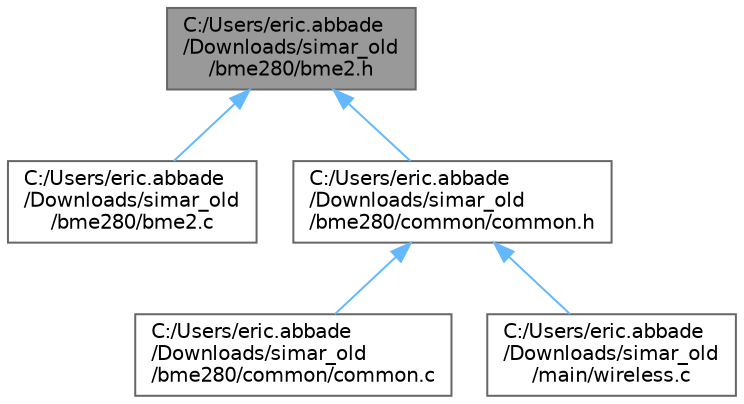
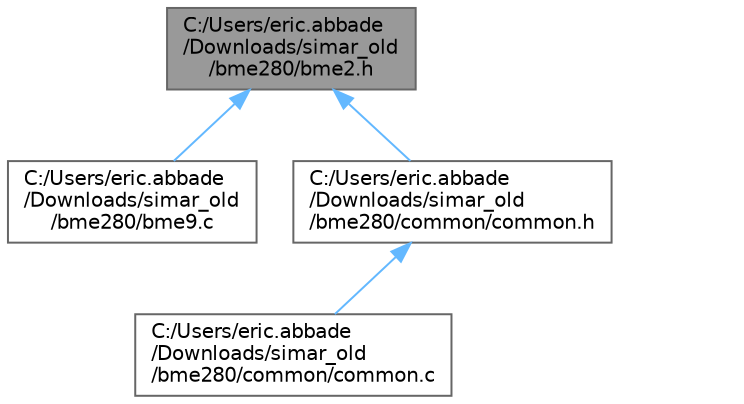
node "C:/Users/eric.abbade /Downloads/simar_old /bme280/bme2.c": label "C:/Users/eric.abbade /Downloads/simar_old /bme280/bme2.c" -> "C:/Users/eric.abbade /Downloads/simar_old /bme280/bme9.c"
node "C:/Users/eric.abbade /Downloads/simar_old /main/wireless.c": removed
